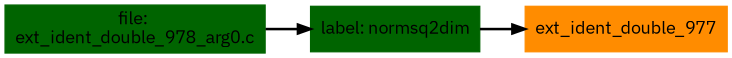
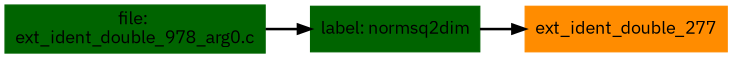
node "ext_ident_double_977": label "ext_ident_double_977" -> "ext_ident_double_277"
